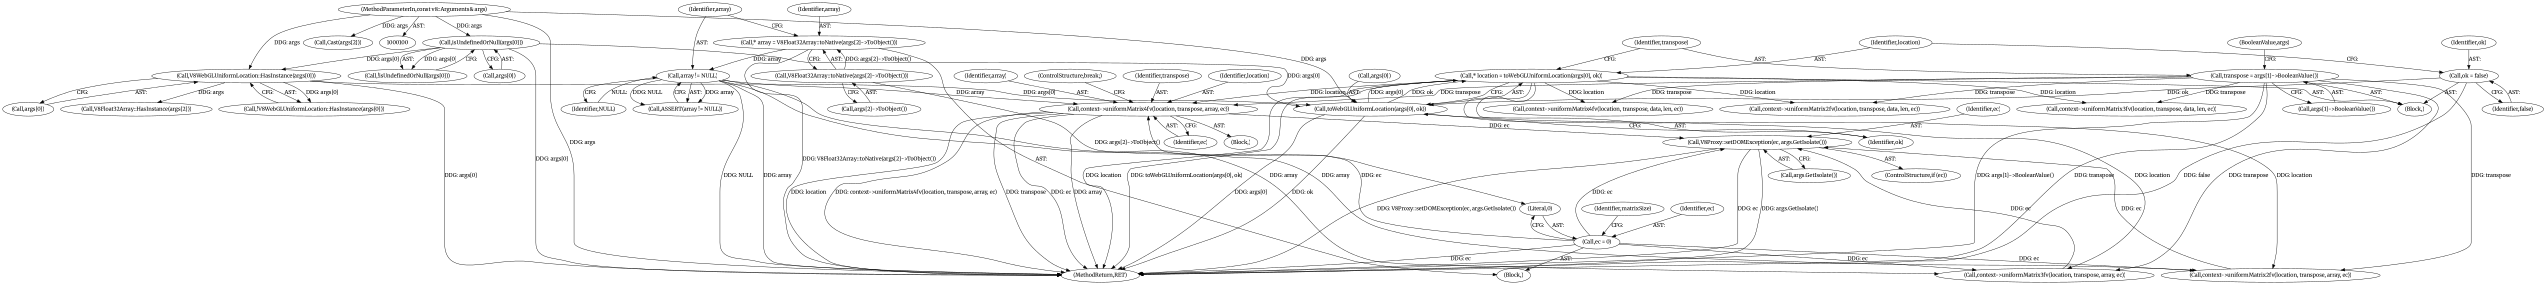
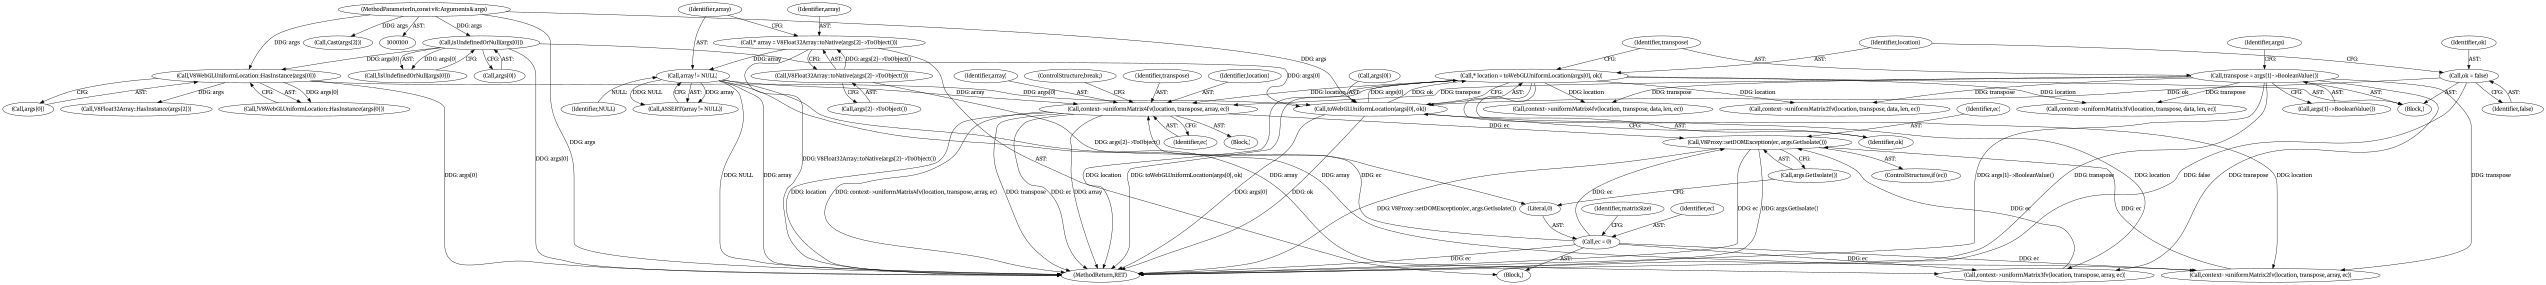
node "(BooleanValue,args)": label "(BooleanValue,args)" -> "(Identifier,args)"
edge "(Call,array != NULL)" -> "(Identifier,NULL)": removed, label "CFG:"
edge "(Call,ec = 0)" -> "(Literal,0)": now "(Call,args.GetIsolate())" -> "(Literal,0)"
